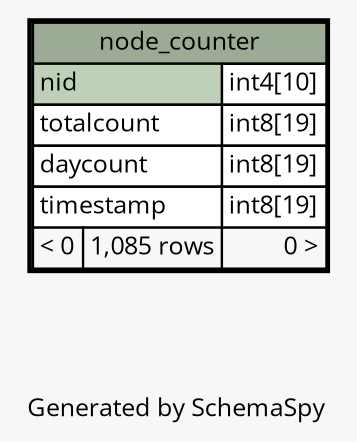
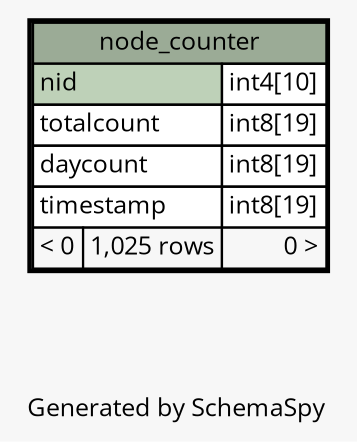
node "node_counter": text "1,085 rows" -> "1,025 rows"
